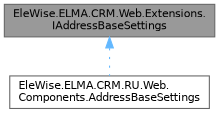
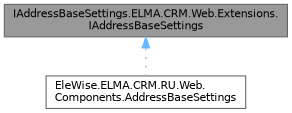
node "EleWise.ELMA.CRM.Web.Extensions. IAddressBaseSettings": label "EleWise.ELMA.CRM.Web.Extensions. IAddressBaseSettings" -> "IAddressBaseSettings.ELMA.CRM.Web.Extensions. IAddressBaseSettings"
